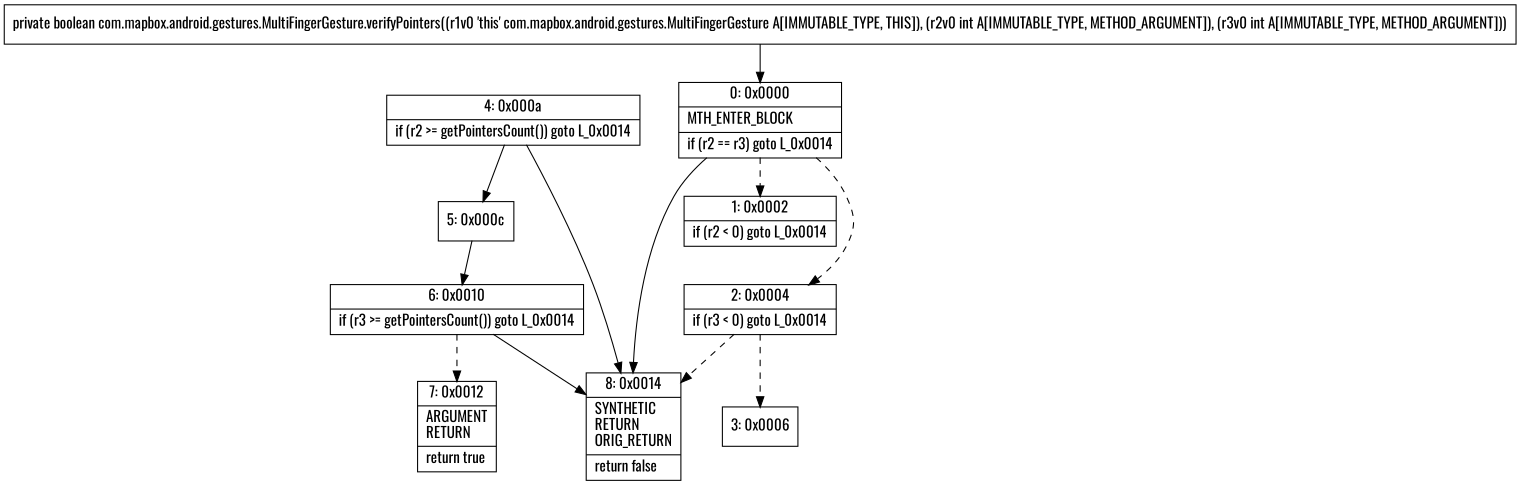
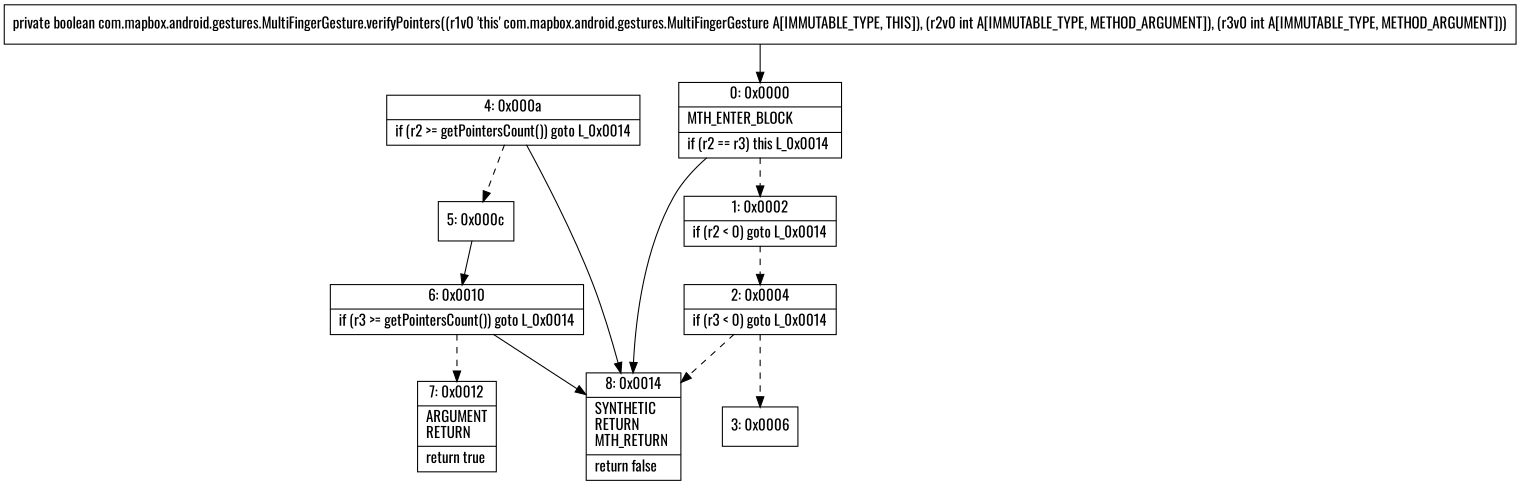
node "0: 0x0000": text "if (r2 == r3) goto L_0x0014" -> "if (r2 == r3) this L_0x0014"
edge "4: 0x000a" -> "5: 0x000c": style solid -> dashed
edge "0: 0x0000" -> "2: 0x0004": now "1: 0x0002" -> "2: 0x0004"
node "8: 0x0014": text "ORIG_RETURN" -> "MTH_RETURN"
